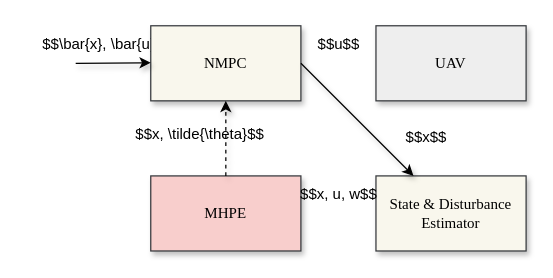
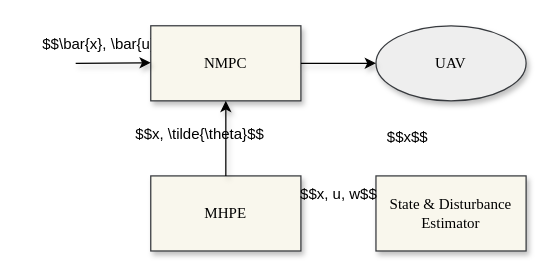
node "$$u$$": removed
node "UAV": shape rectangle -> ellipse
edge "NMPC" -> "State & Disturbance Estimator": now "NMPC" -> "UAV"
node "$$x$$": moved (426, 137) -> (407, 137)
edge "MHPE" -> "NMPC": style dashed -> solid
node "MHPE": fillcolor #f8cecc -> #f9f7ed
